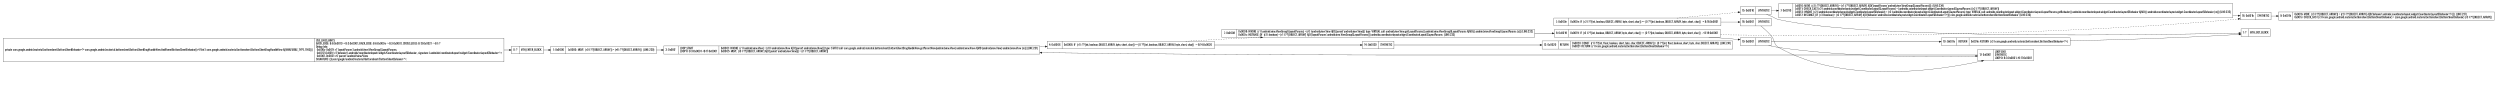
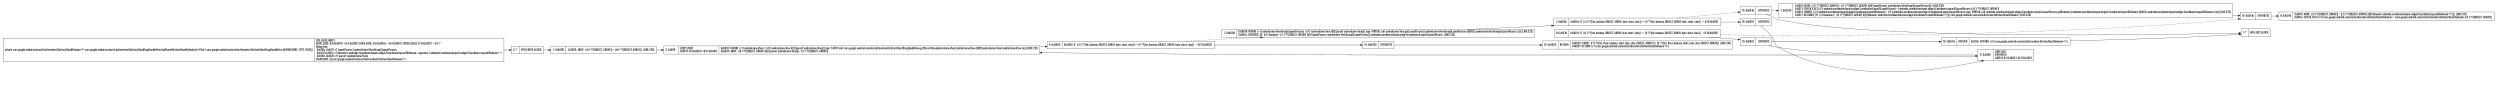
edge "5: 0x0008" -> "8: 0x0019": now "5: 0x0008" -> "6: 0x000e"
